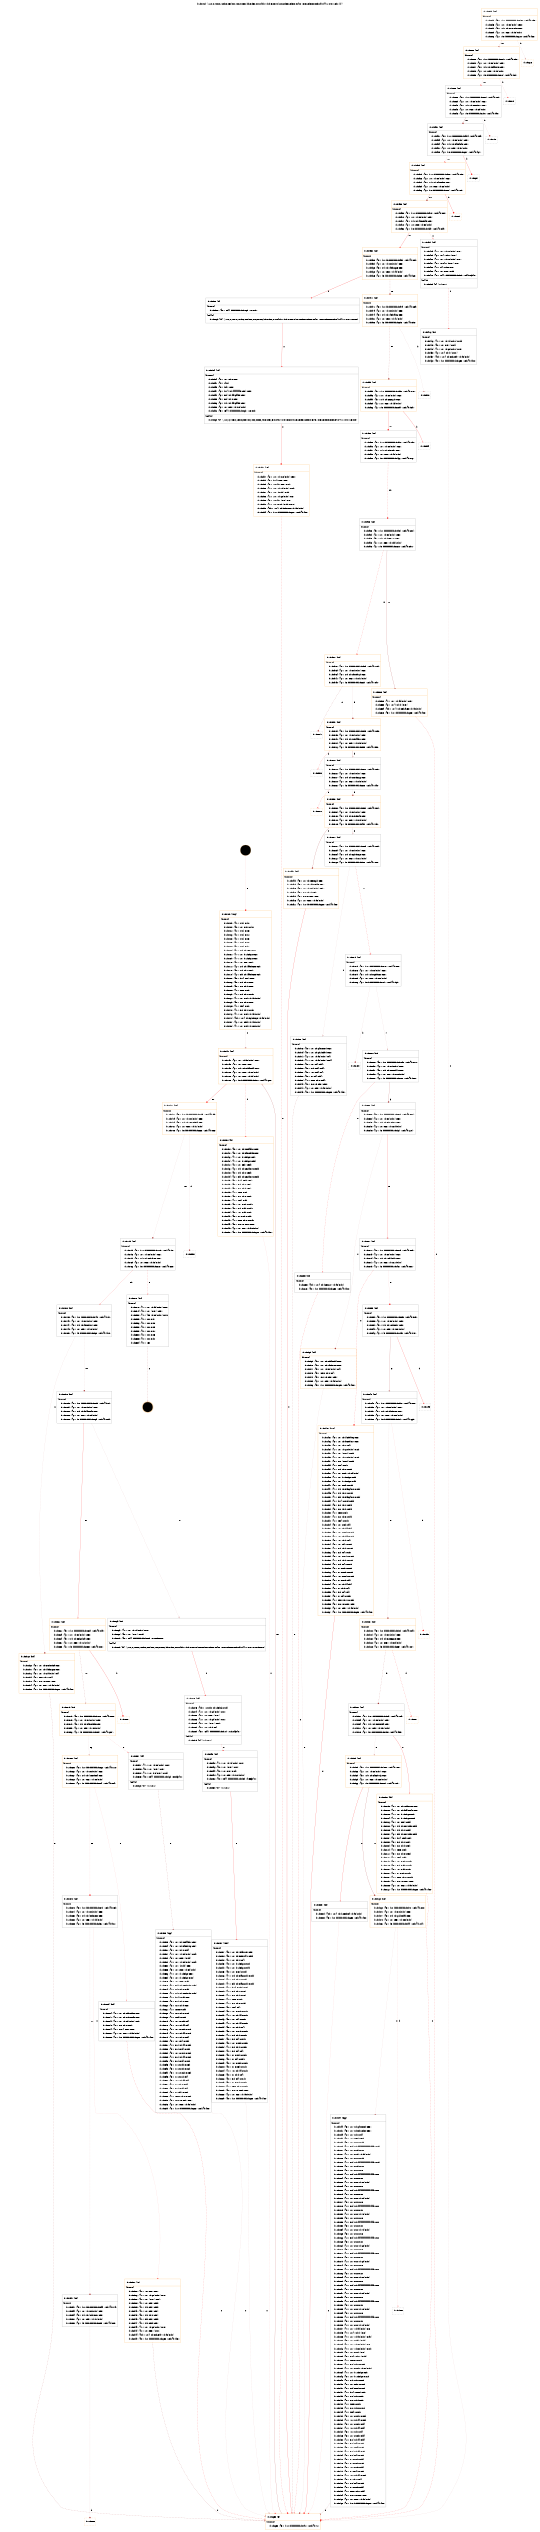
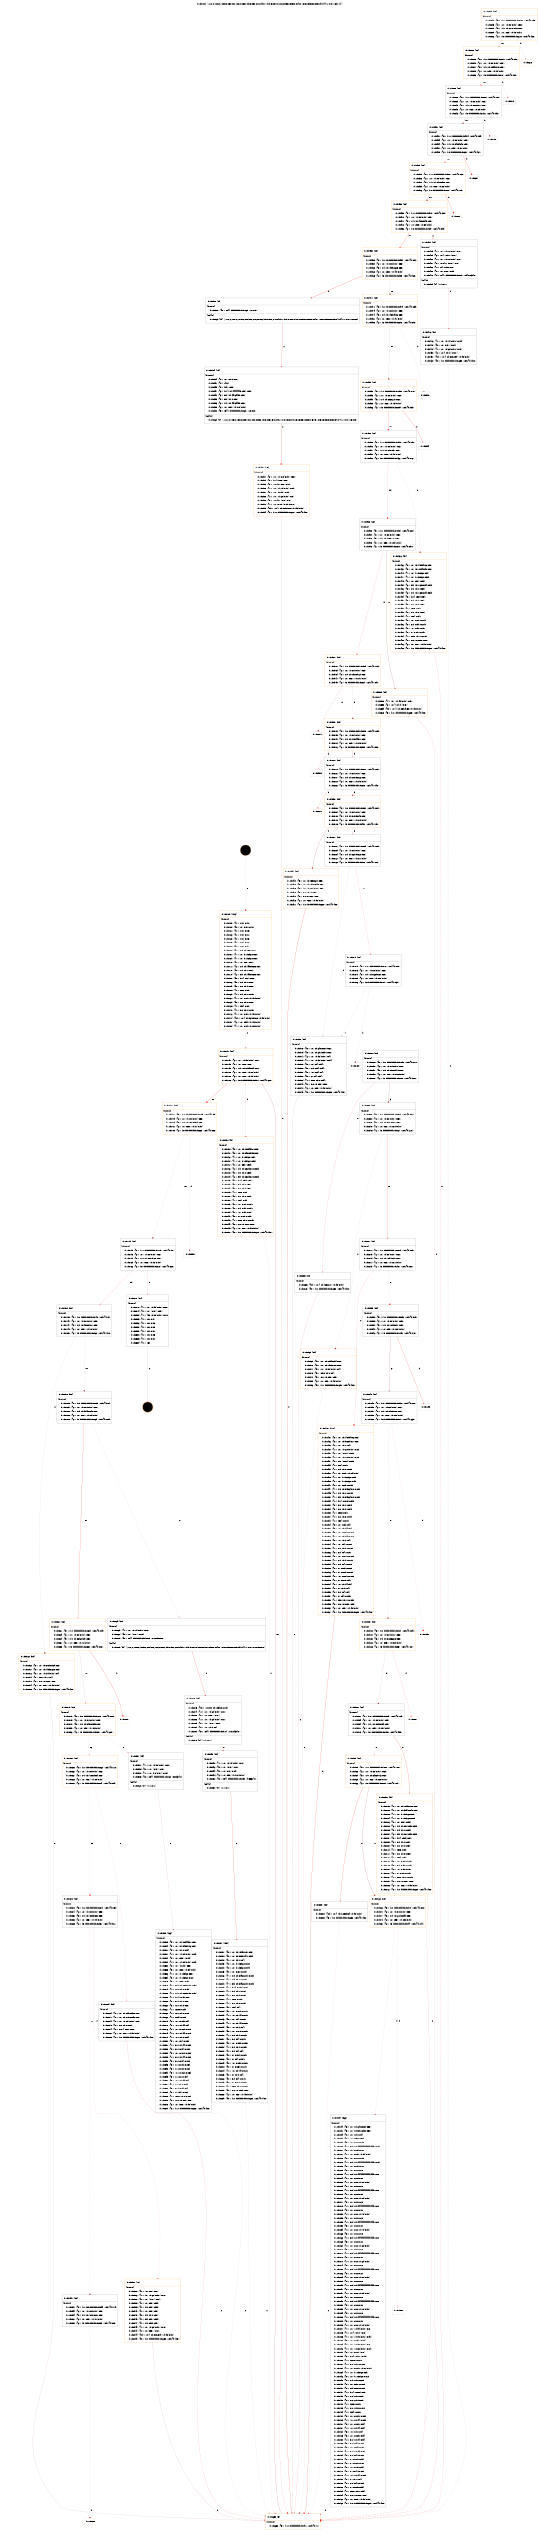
node "0x401f66 [91]": added
edge "0x401a70 [28]" -> "0x401a8c [28]": now "0x401a70 [28]" -> "0x401bca [53]"
